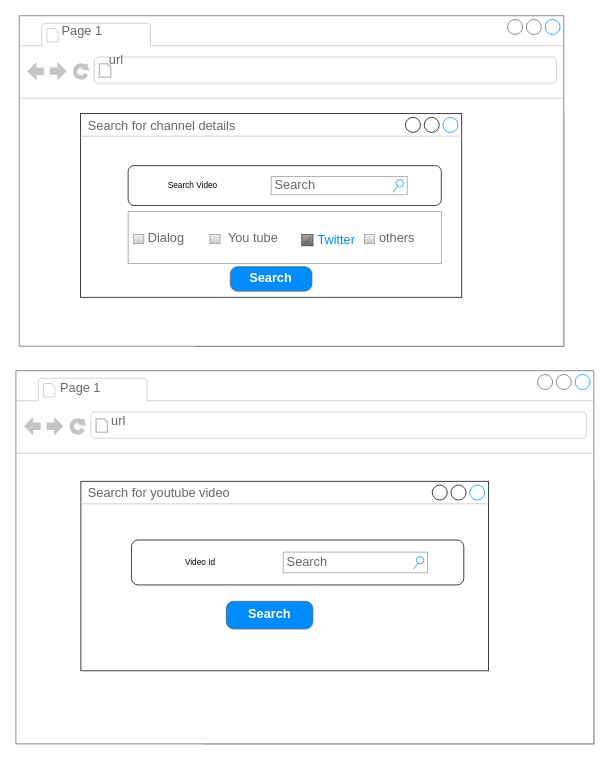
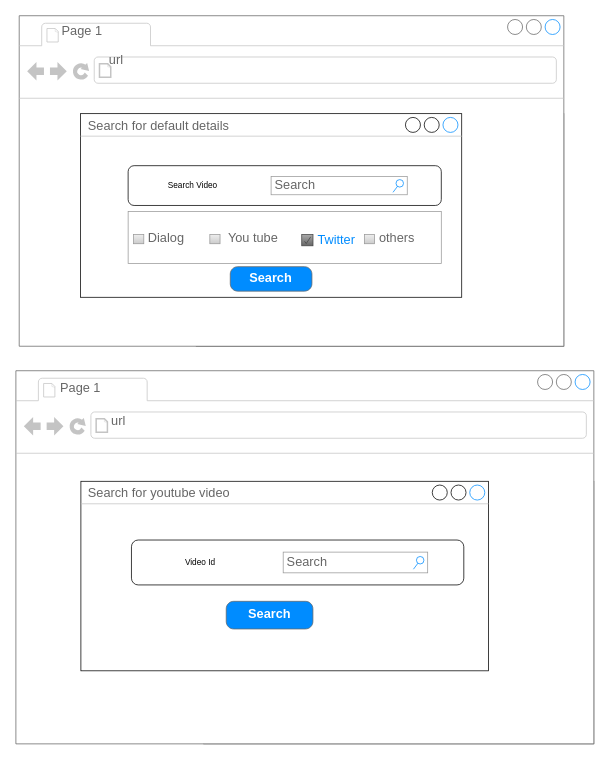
node "Search for channel details": label "Search for channel details" -> "Search for default details"
